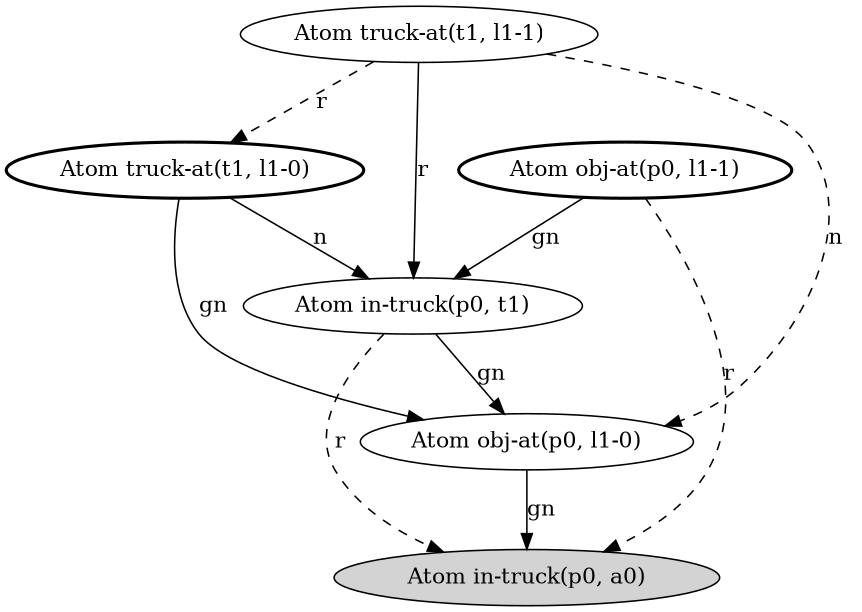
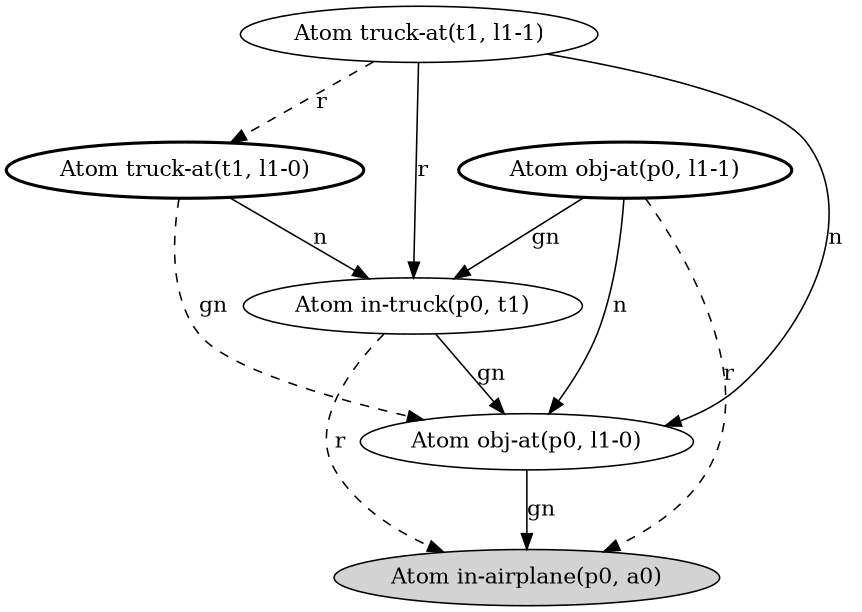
edge "Atom truck-at(t1, l1-1)" -> "Atom obj-at(p0, l1-0)": style dashed -> solid
edge "Atom obj-at(p0, l1-1)" -> "Atom obj-at(p0, l1-0)": added, label "n"
edge "Atom truck-at(t1, l1-0)" -> "Atom obj-at(p0, l1-0)": style solid -> dashed
node "Atom in-truck(p0, a0)": label "Atom in-truck(p0, a0)" -> "Atom in-airplane(p0, a0)"
